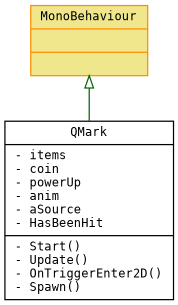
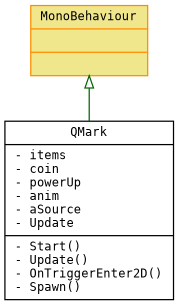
node "QMark": text "- HasBeenHit" -> "- Update"
